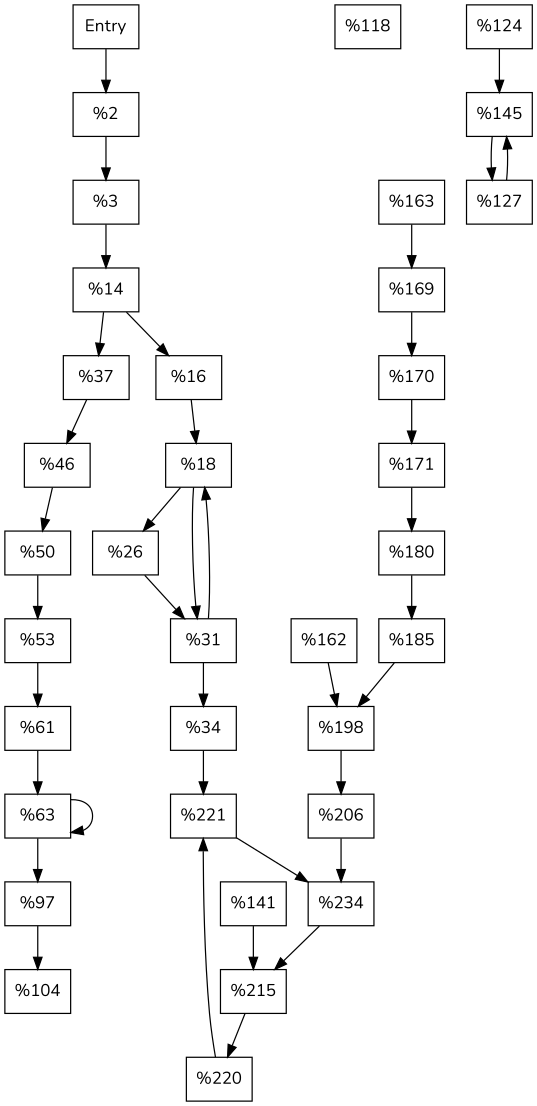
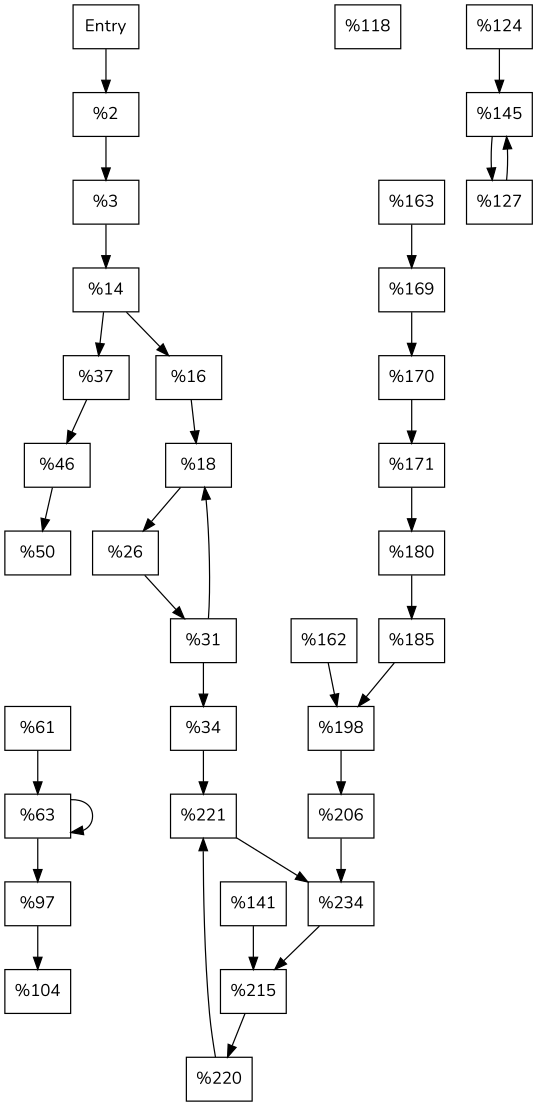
edge "%18" -> "%31": removed
node "%53": removed
